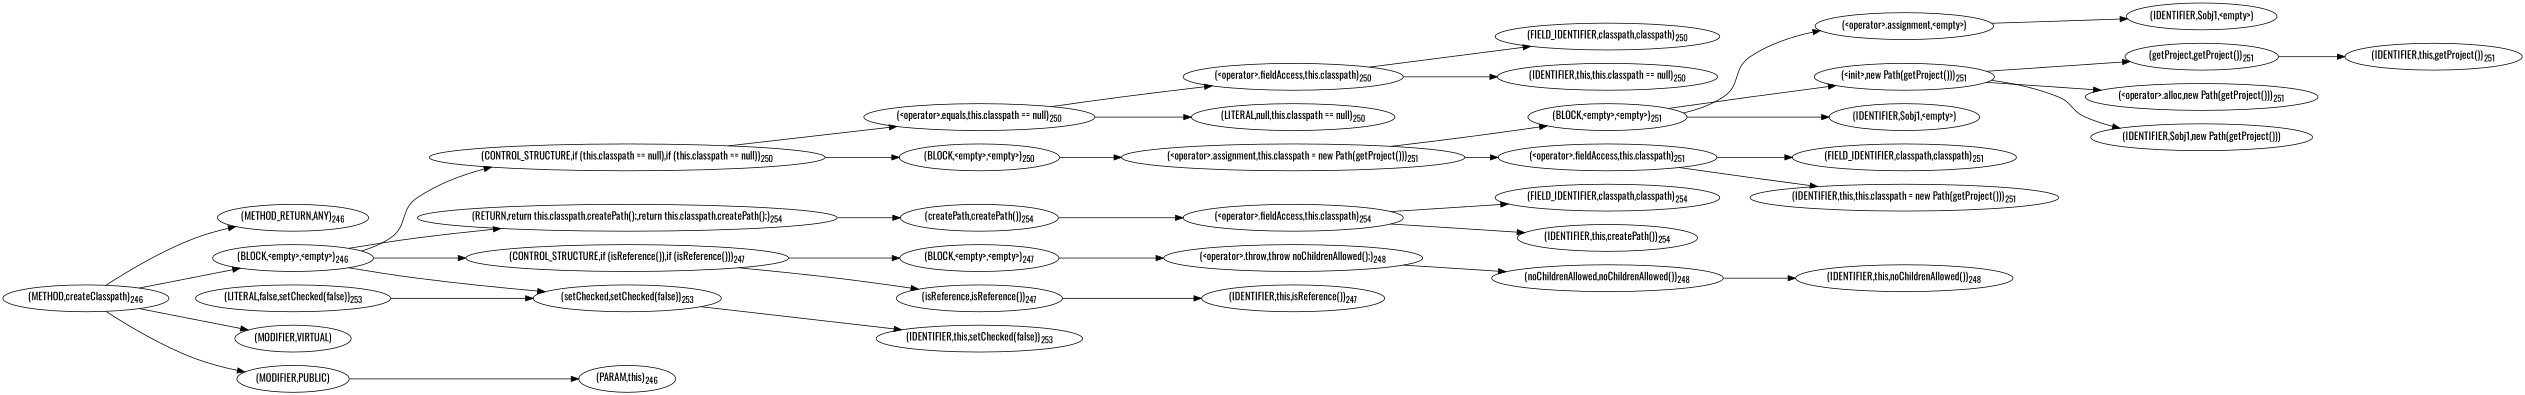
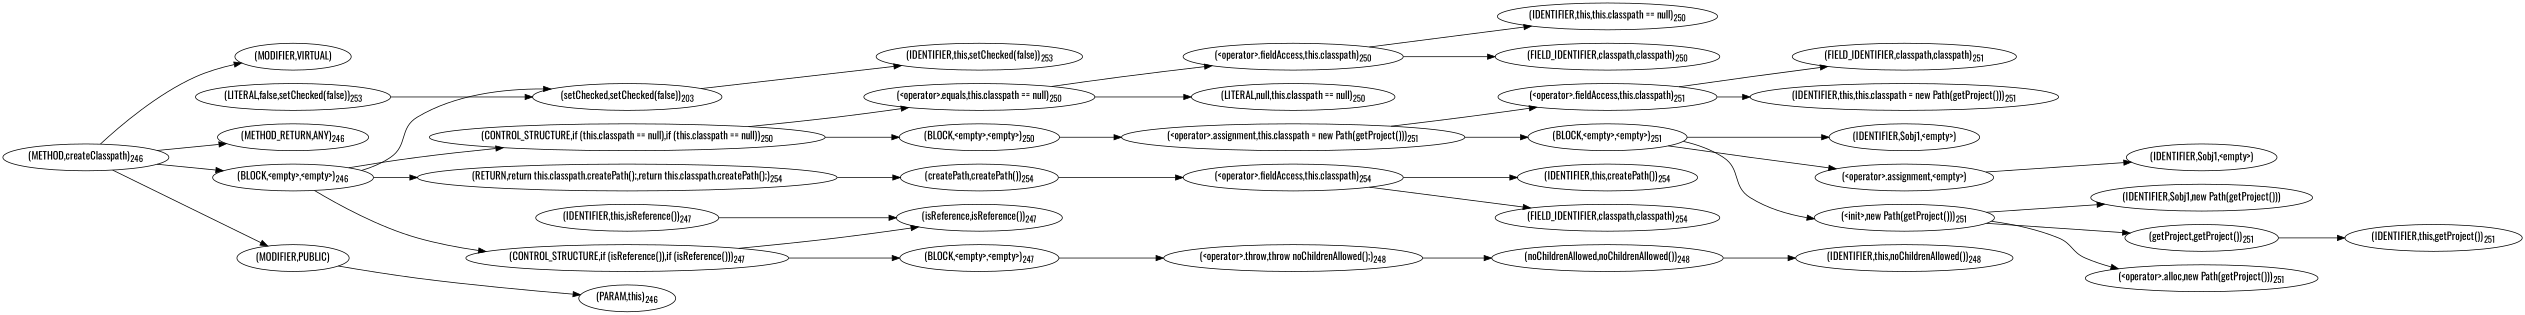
node "(setChecked,setChecked(false))": text "253" -> "203"
edge "(isReference,isReference())" -> "(IDENTIFIER,this,isReference())": reversed
